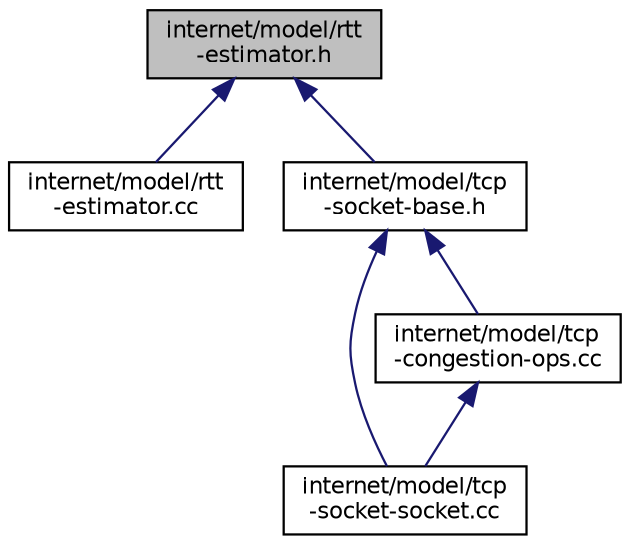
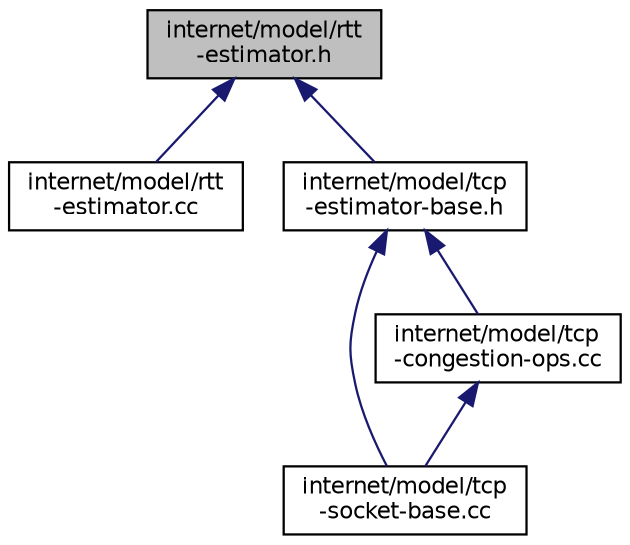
node "internet/model/tcp -socket-base.h": label "internet/model/tcp -socket-base.h" -> "internet/model/tcp -estimator-base.h"
node "internet/model/tcp -socket-socket.cc": label "internet/model/tcp -socket-socket.cc" -> "internet/model/tcp -socket-base.cc"
